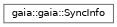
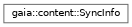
node "gaia::gaia::SyncInfo": label "gaia::gaia::SyncInfo" -> "gaia::content::SyncInfo"
